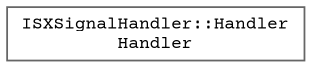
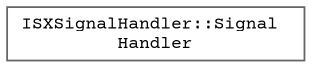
node "ISXSignalHandler::Handler Handler": label "ISXSignalHandler::Handler Handler" -> "ISXSignalHandler::Signal Handler"
